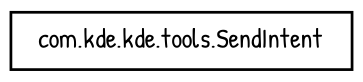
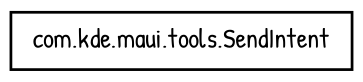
node "com.kde.kde.tools.SendIntent": label "com.kde.kde.tools.SendIntent" -> "com.kde.maui.tools.SendIntent"
